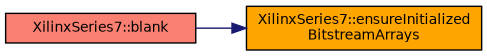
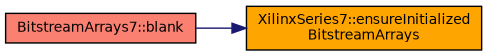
node "XilinxSeries7::blank": label "XilinxSeries7::blank" -> "BitstreamArrays7::blank"
